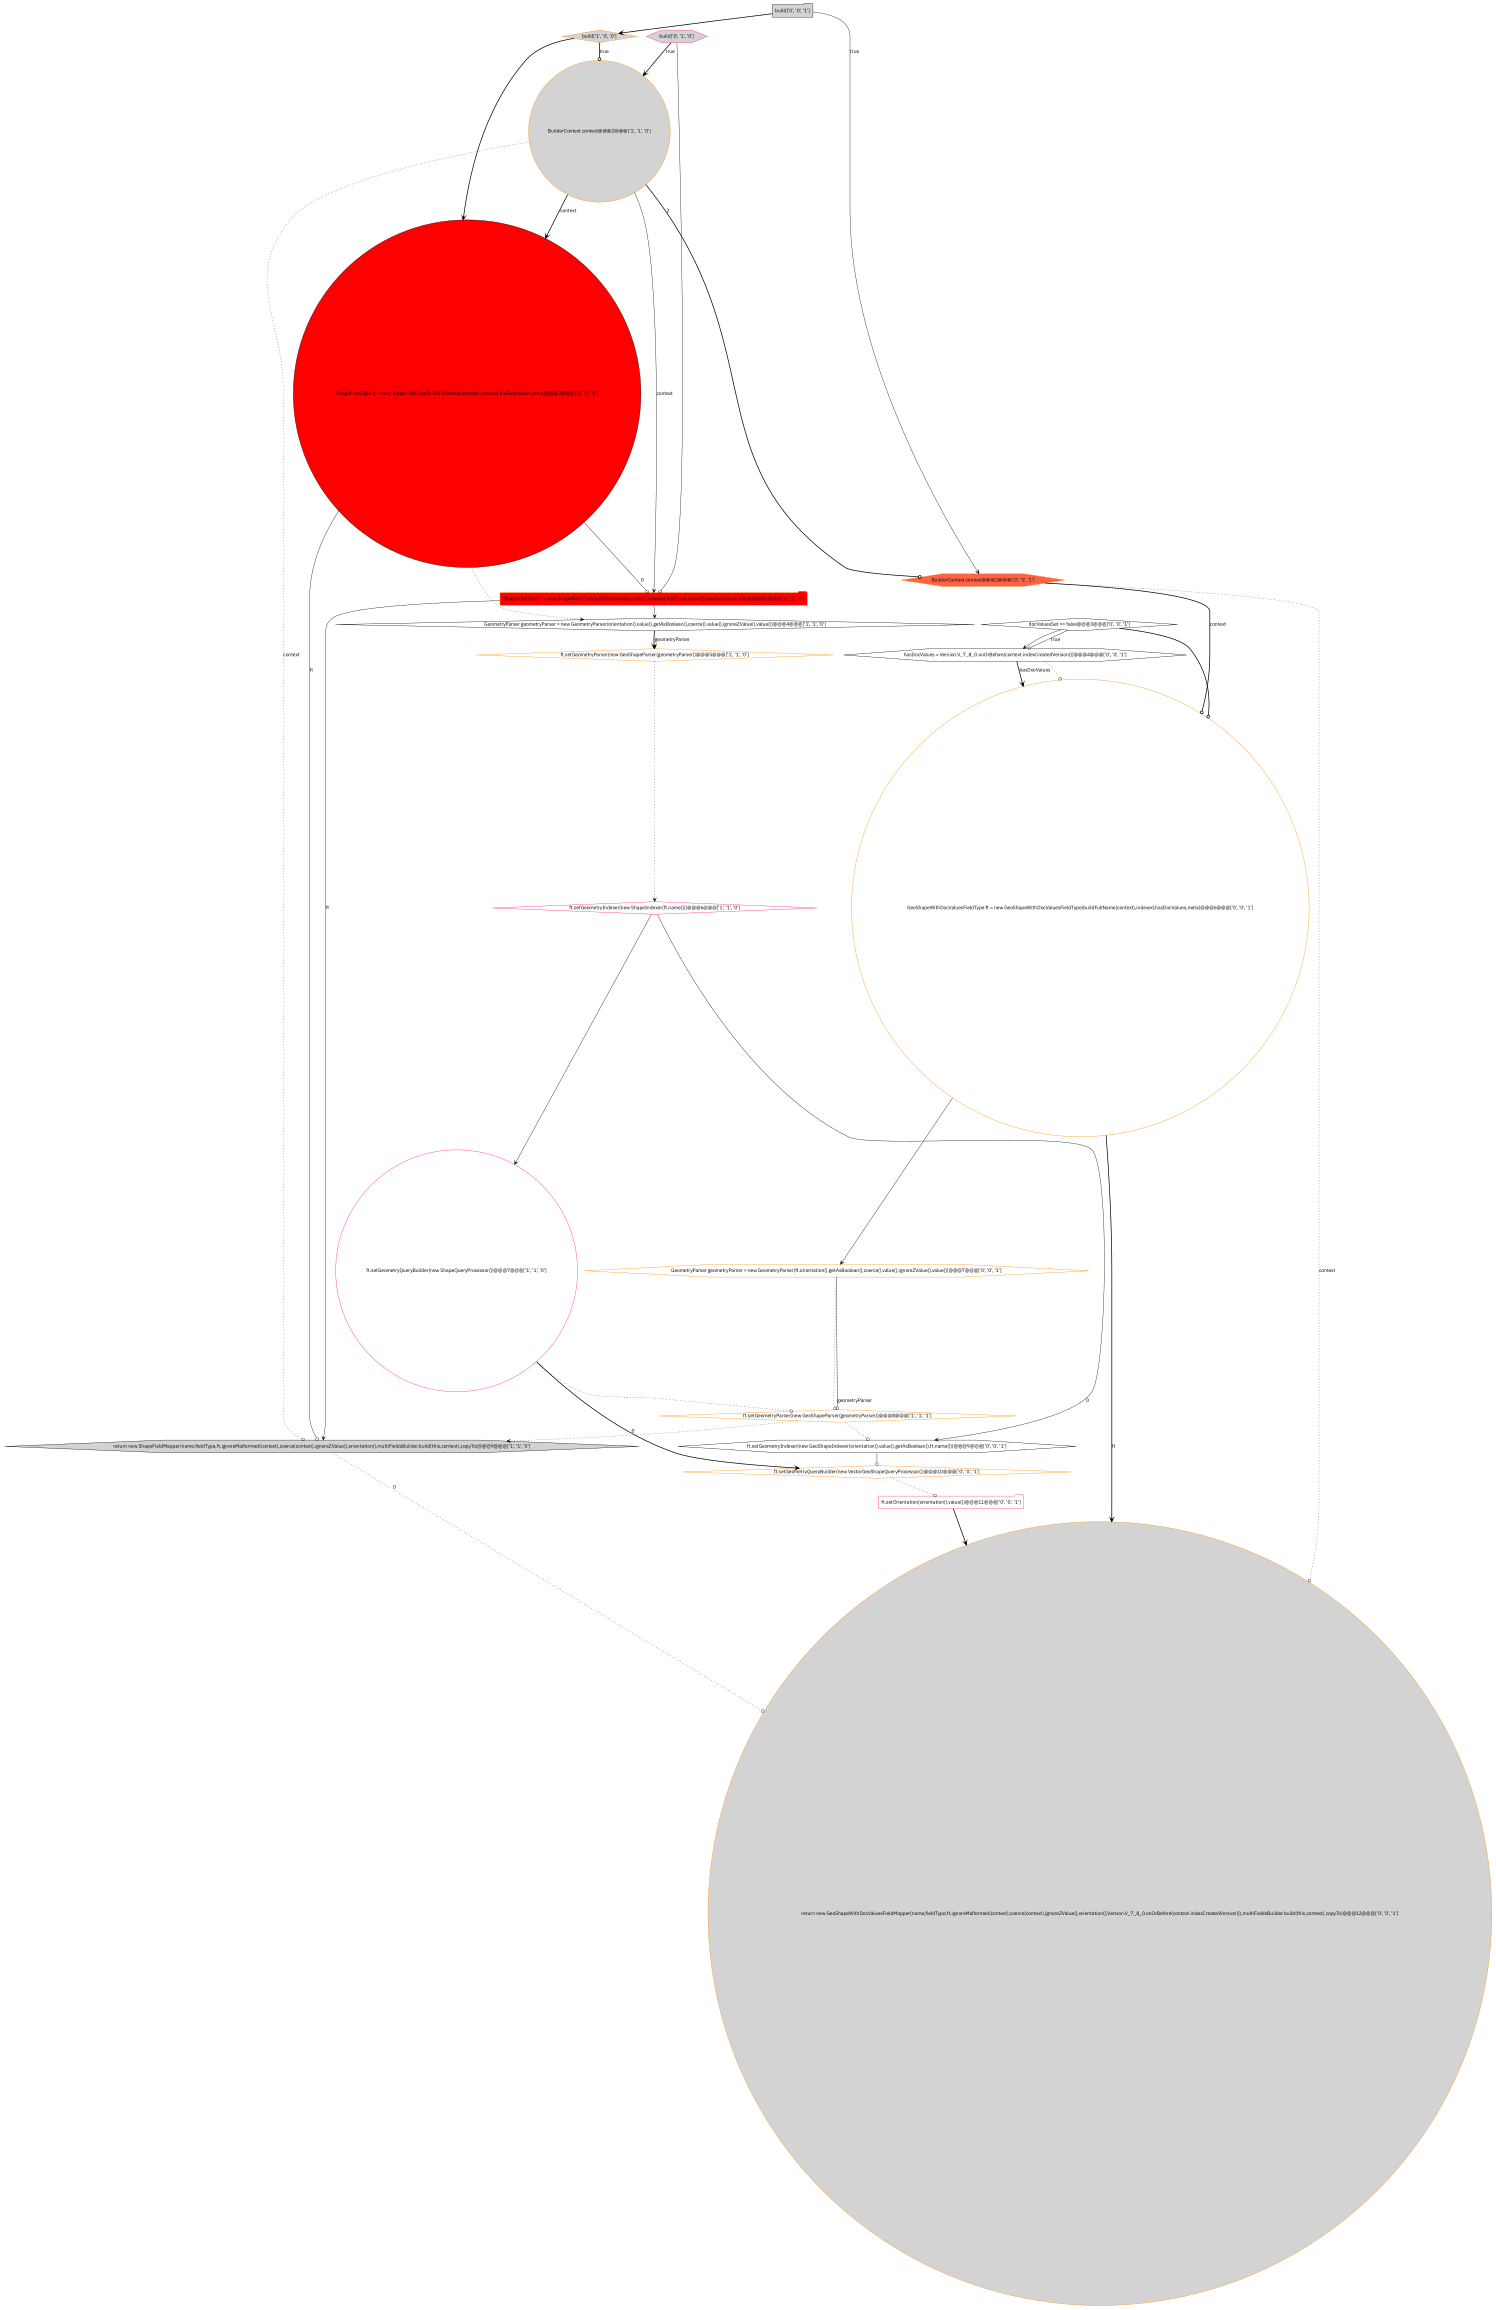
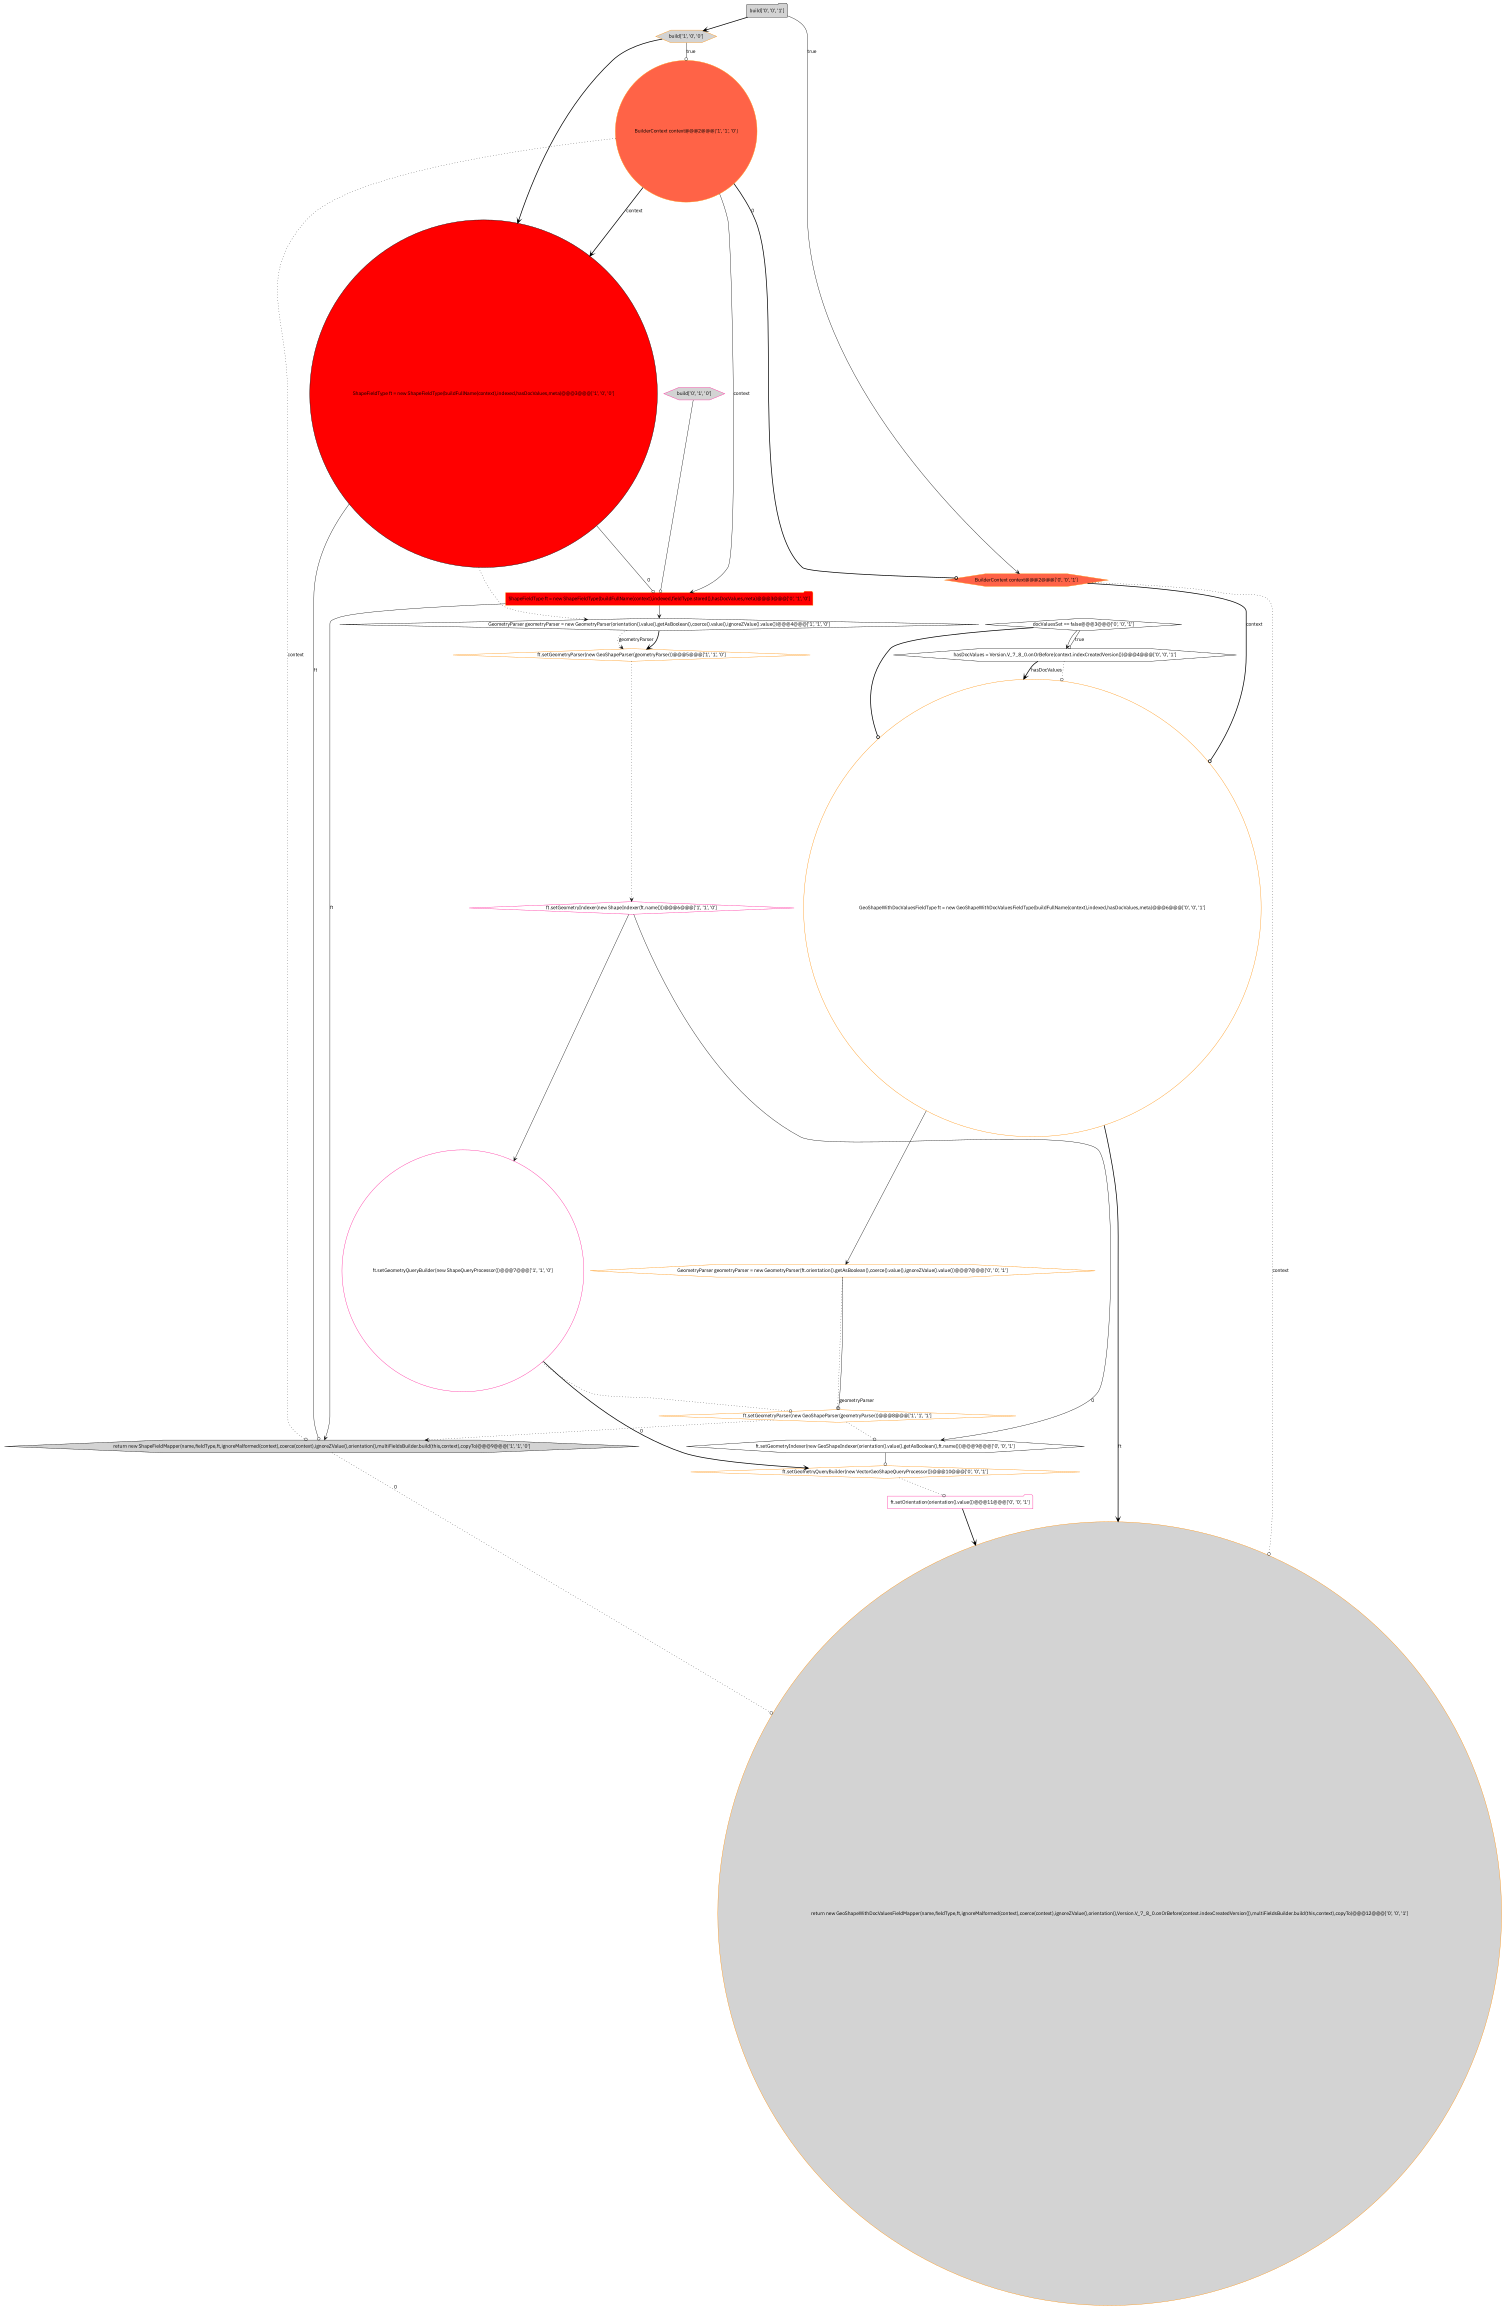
node "build['1', '0', '0']": shape diamond -> hexagon
edge "build['1', '0', '0']" -> "BuilderContext context@@@2@@@['1', '1', '0']": style bold -> solid
edge "build['0', '1', '0']" -> "BuilderContext context@@@2@@@['1', '1', '0']": removed, label "true"
node "BuilderContext context@@@2@@@['1', '1', '0']": fillcolor lightgray -> tomato
edge "BuilderContext context@@@2@@@['1', '1', '0']" -> "BuilderContext context@@@2@@@['0', '0', '1']": label "2" -> "0"
